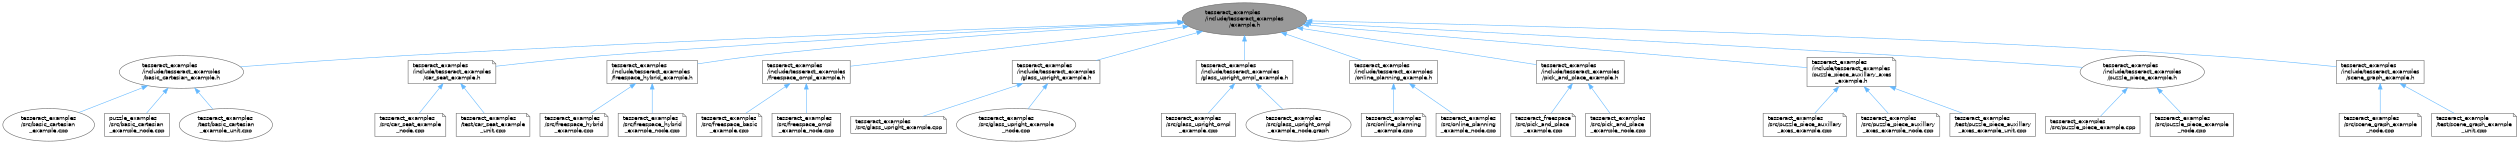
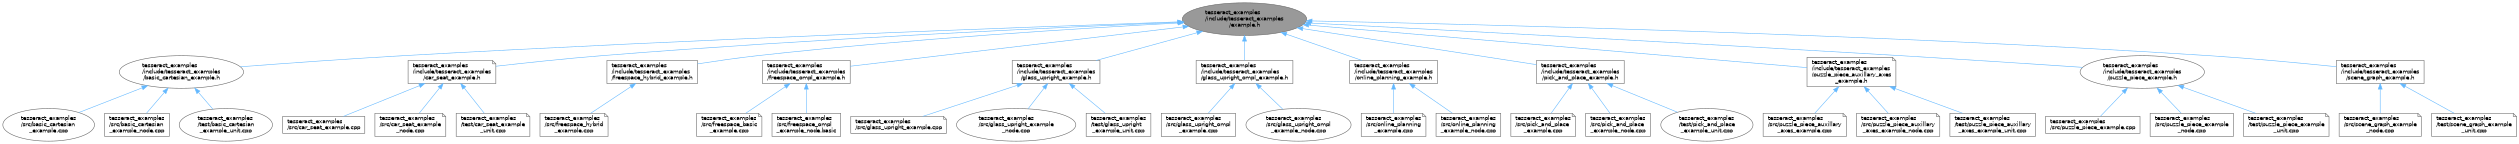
node "puzzle_examples /src/basic_cartesian _example_node.cpp": label "puzzle_examples /src/basic_cartesian _example_node.cpp" -> "tesseract_examples /src/basic_cartesian _example_node.cpp"
node "tesseract_examples /src/car_seat_example.cpp": added
node "tesseract_examples /src/freespace_hybrid _example_node.cpp": removed
node "tesseract_examples /src/freespace_ompl _example_node.cpp": label "tesseract_examples /src/freespace_ompl _example_node.cpp" -> "tesseract_examples /src/freespace_ompl _example_node.basic"
node "tesseract_examples /test/glass_upright _example_unit.cpp": added
node "tesseract_examples /src/glass_upright_ompl _example_node.graph": label "tesseract_examples /src/glass_upright_ompl _example_node.graph" -> "tesseract_examples /src/glass_upright_ompl _example_node.cpp"
node "tesseract_freespace /src/pick_and_place _example.cpp": label "tesseract_freespace /src/pick_and_place _example.cpp" -> "tesseract_examples /src/pick_and_place _example.cpp"
node "tesseract_examples /test/pick_and_place _example_unit.cpp": added
node "tesseract_examples /test/puzzle_piece_example _unit.cpp": added
node "tesseract_example /test/scene_graph_example _unit.cpp": label "tesseract_example /test/scene_graph_example _unit.cpp" -> "tesseract_examples /test/scene_graph_example _unit.cpp"
